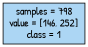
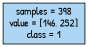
node "samples = 798 value = [146, 252] class = 1": label "samples = 798 value = [146, 252] class = 1" -> "samples = 398 value = [146, 252] class = 1"
